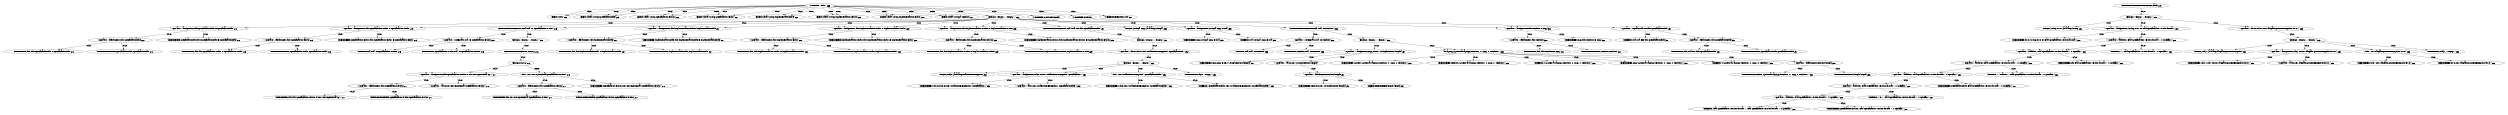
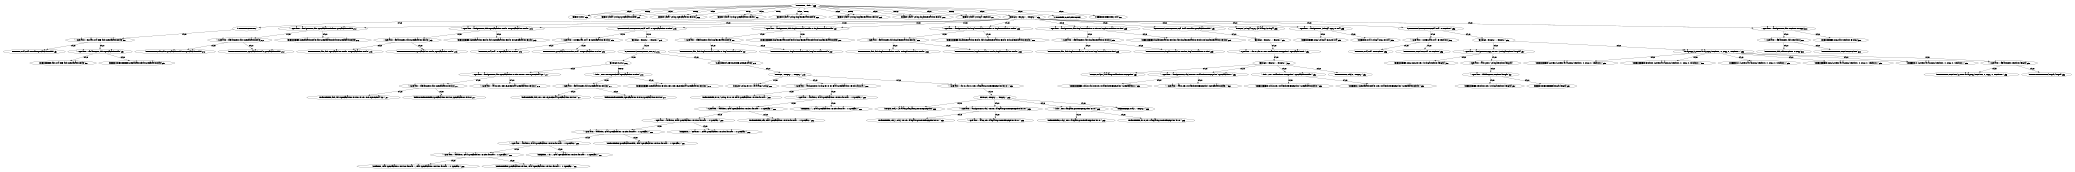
edge "(METHOD,<init>)" -> "(MODIFIER,PUBLIC)": now "(PARAM,final String implementationTitle)" -> "(MODIFIER,PUBLIC)"
edge "(CONTROL_STRUCTURE,TRY,try)" -> "(CONTROL_STRUCTURE,CATCH,catch)": added, label "AST:"
